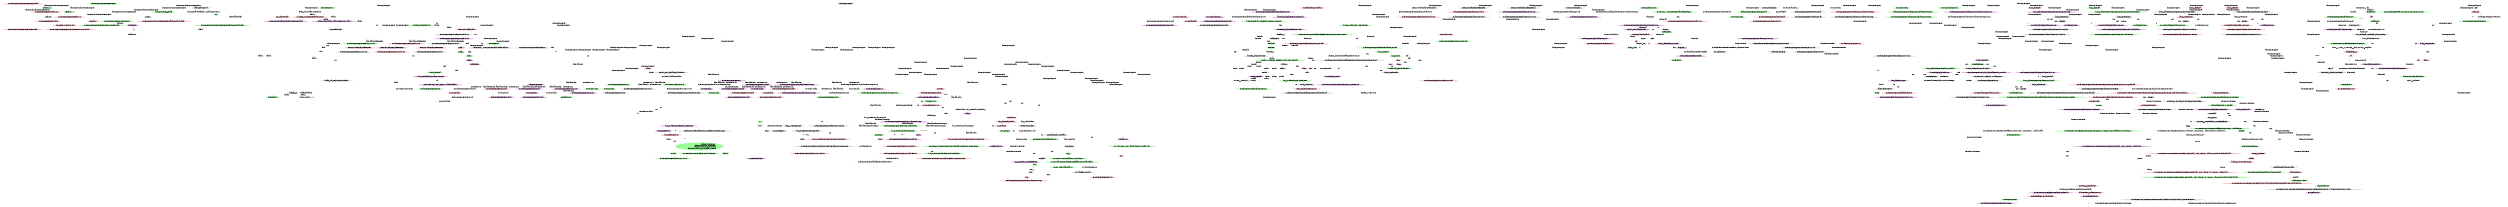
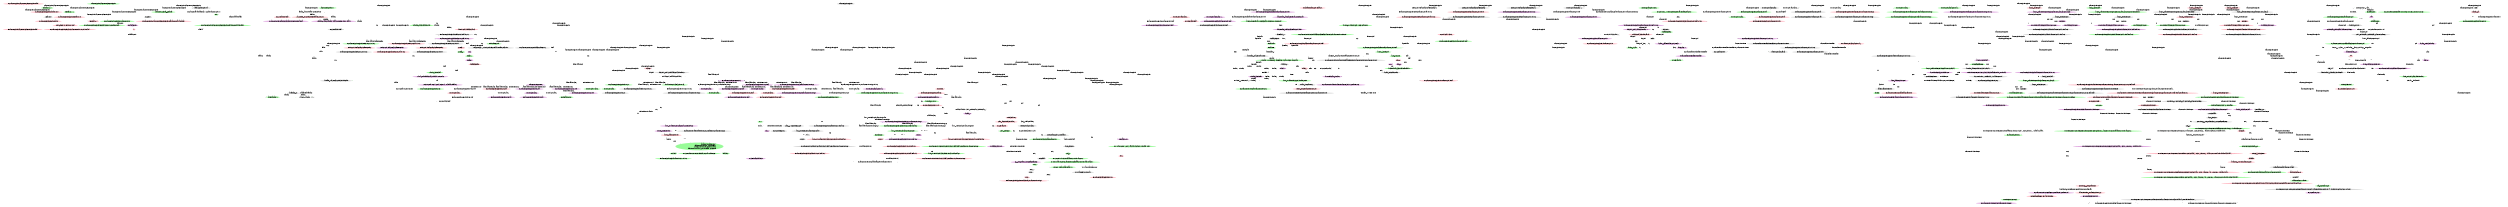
node "Cash quoteCash": fillcolor palegreen -> lightpink
